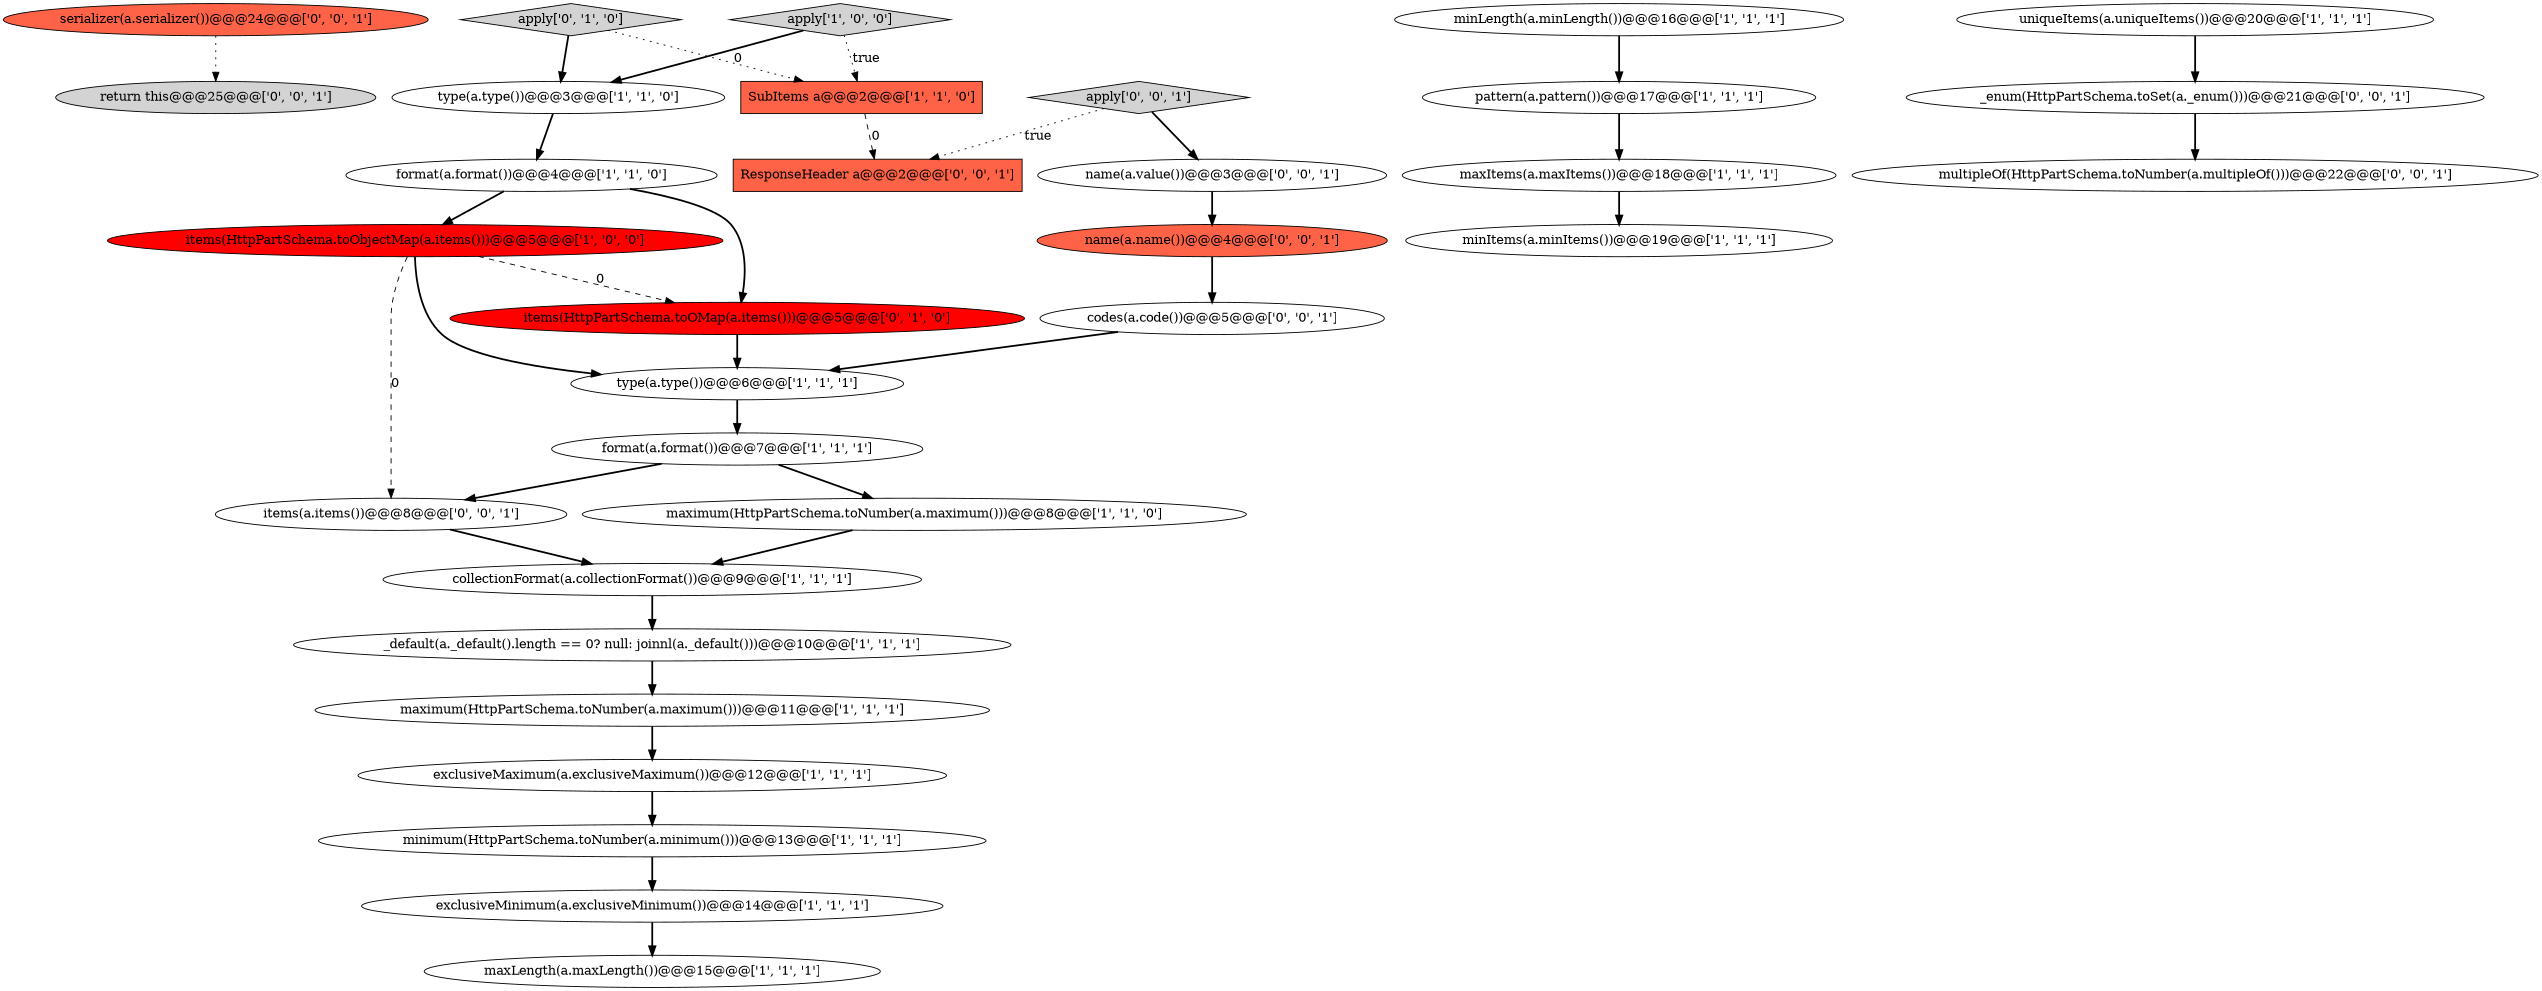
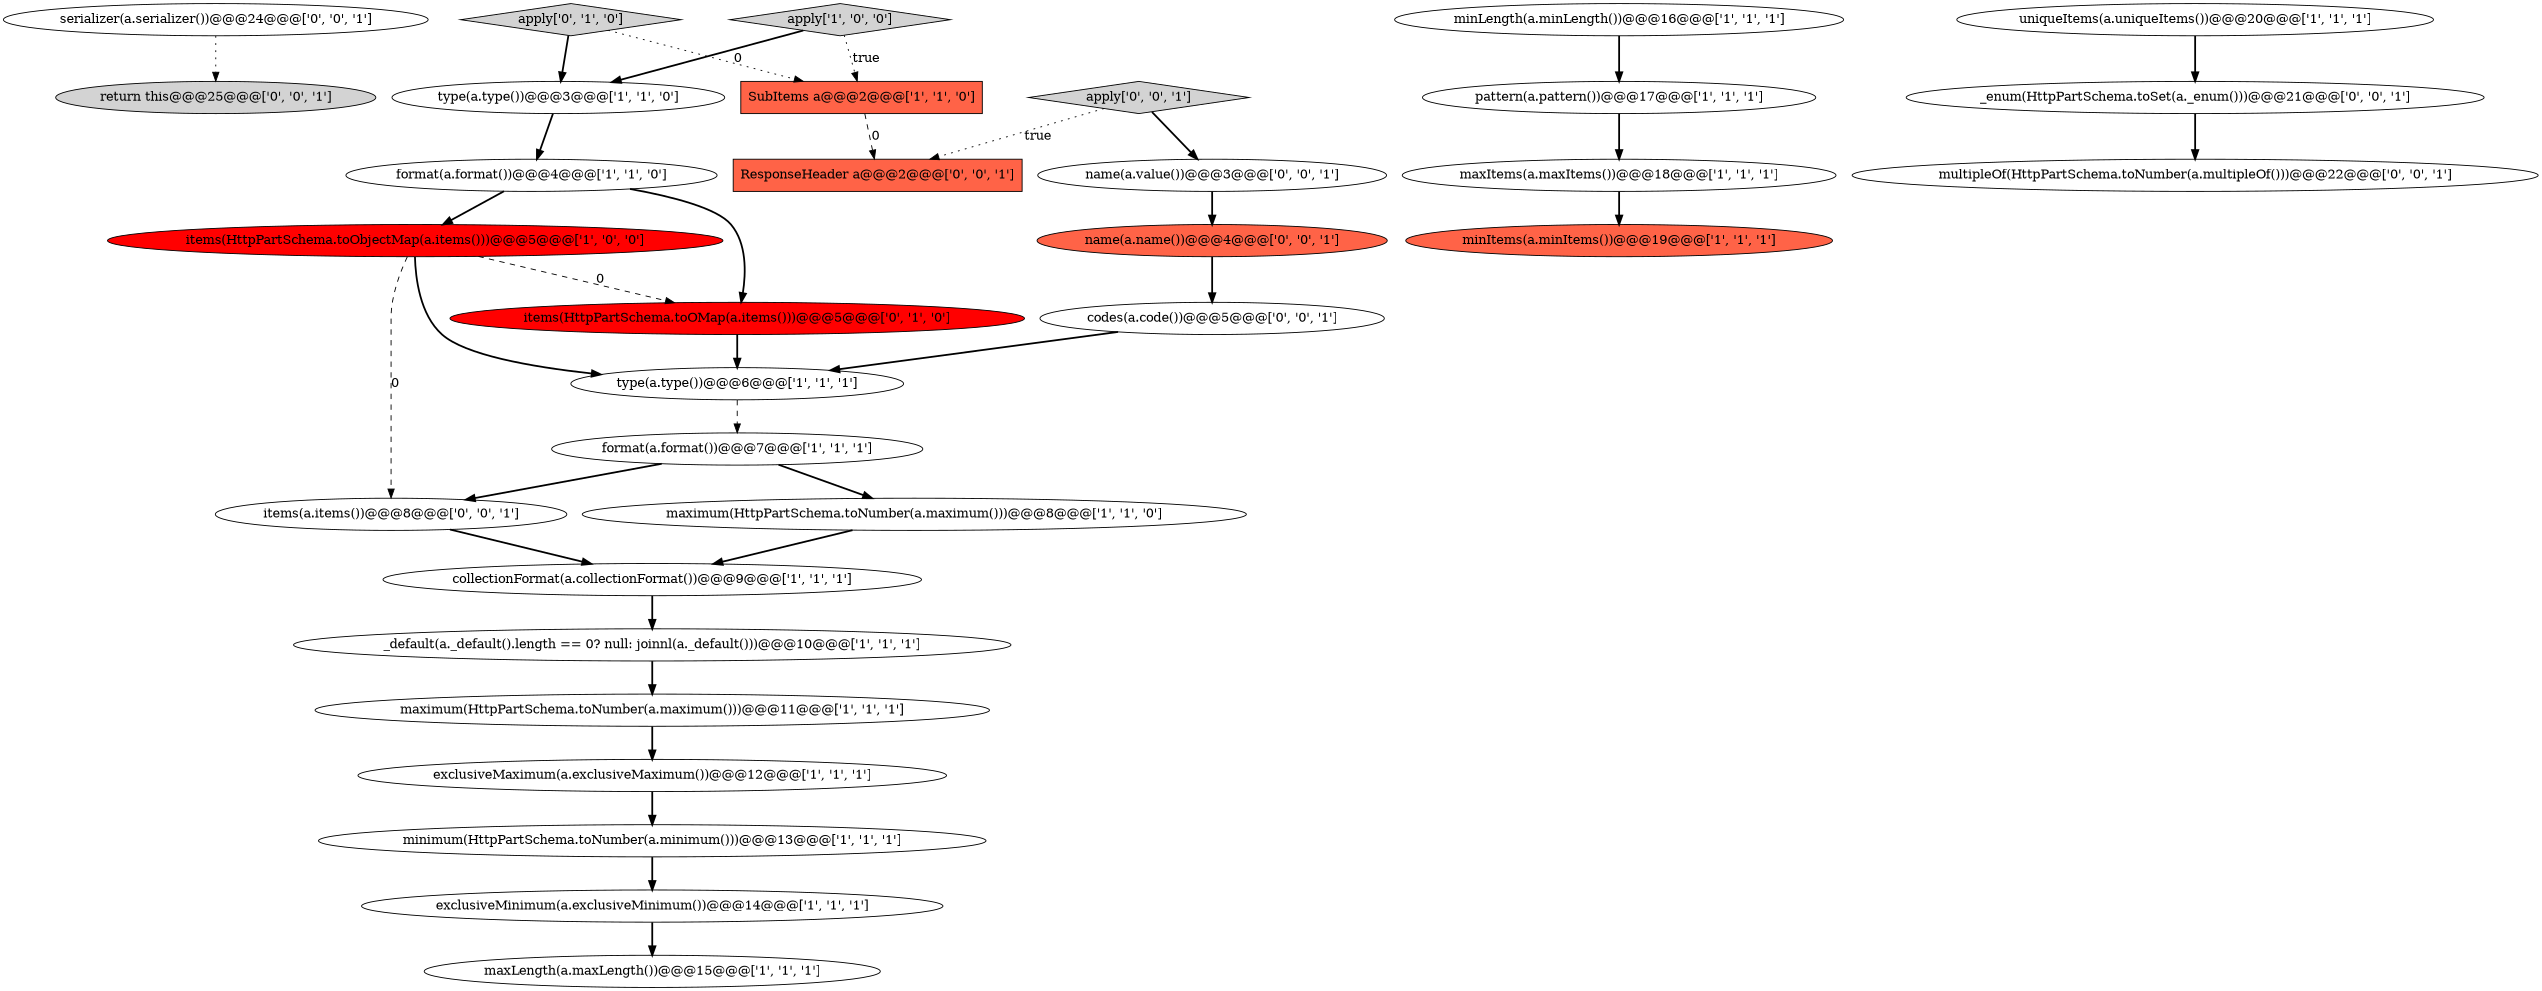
node "serializer(a.serializer())@@@24@@@['0', '0', '1']": fillcolor tomato -> white
node "minItems(a.minItems())@@@19@@@['1', '1', '1']": fillcolor white -> tomato
edge "type(a.type())@@@6@@@['1', '1', '1']" -> "format(a.format())@@@7@@@['1', '1', '1']": style bold -> dashed
